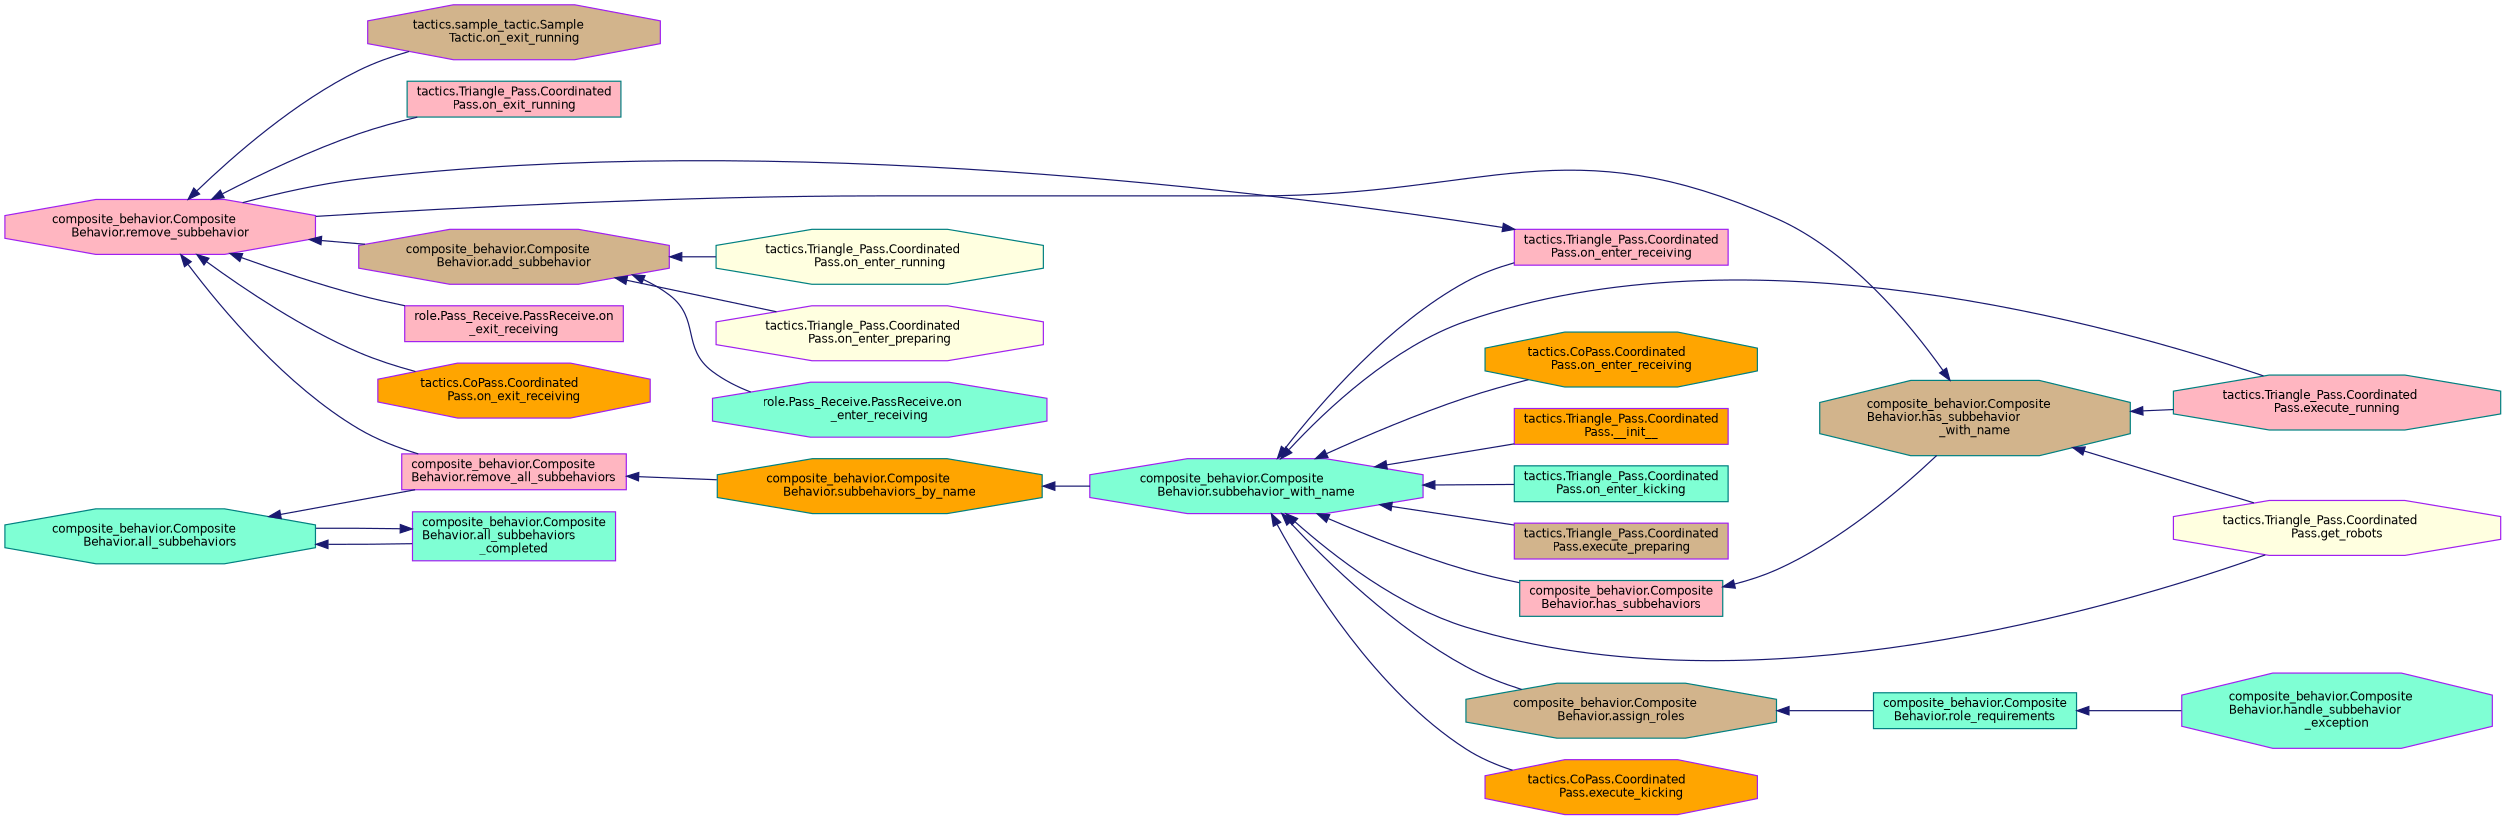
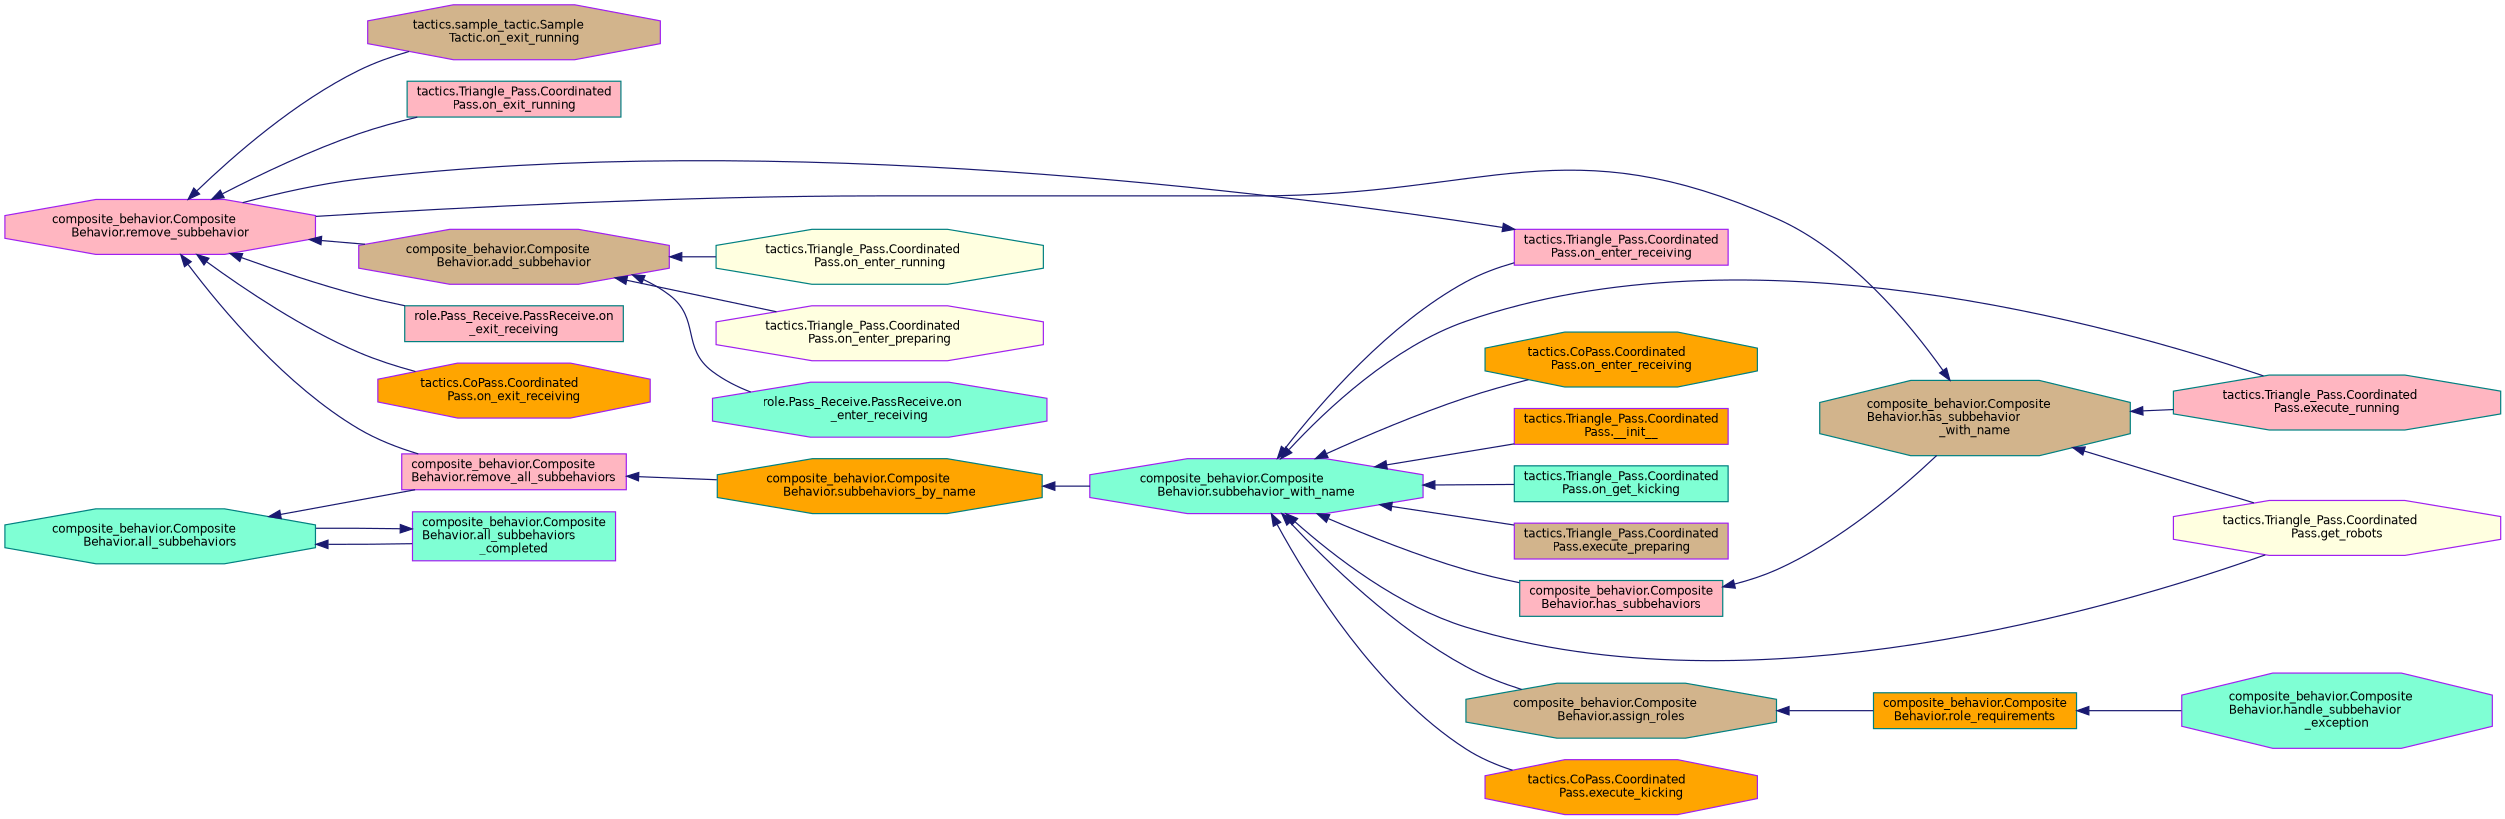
node "role.Pass_Receive.PassReceive.on _exit_receiving": color purple -> teal
node "tactics.Triangle_Pass.Coordinated Pass.on_enter_kicking": label "tactics.Triangle_Pass.Coordinated Pass.on_enter_kicking" -> "tactics.Triangle_Pass.Coordinated Pass.on_get_kicking"
node "composite_behavior.Composite Behavior.role_requirements": fillcolor aquamarine -> orange
